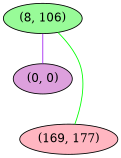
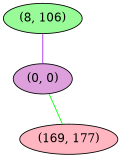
edge "(8, 106)" -- "(169, 177)": now "(0, 0)" -- "(169, 177)"
